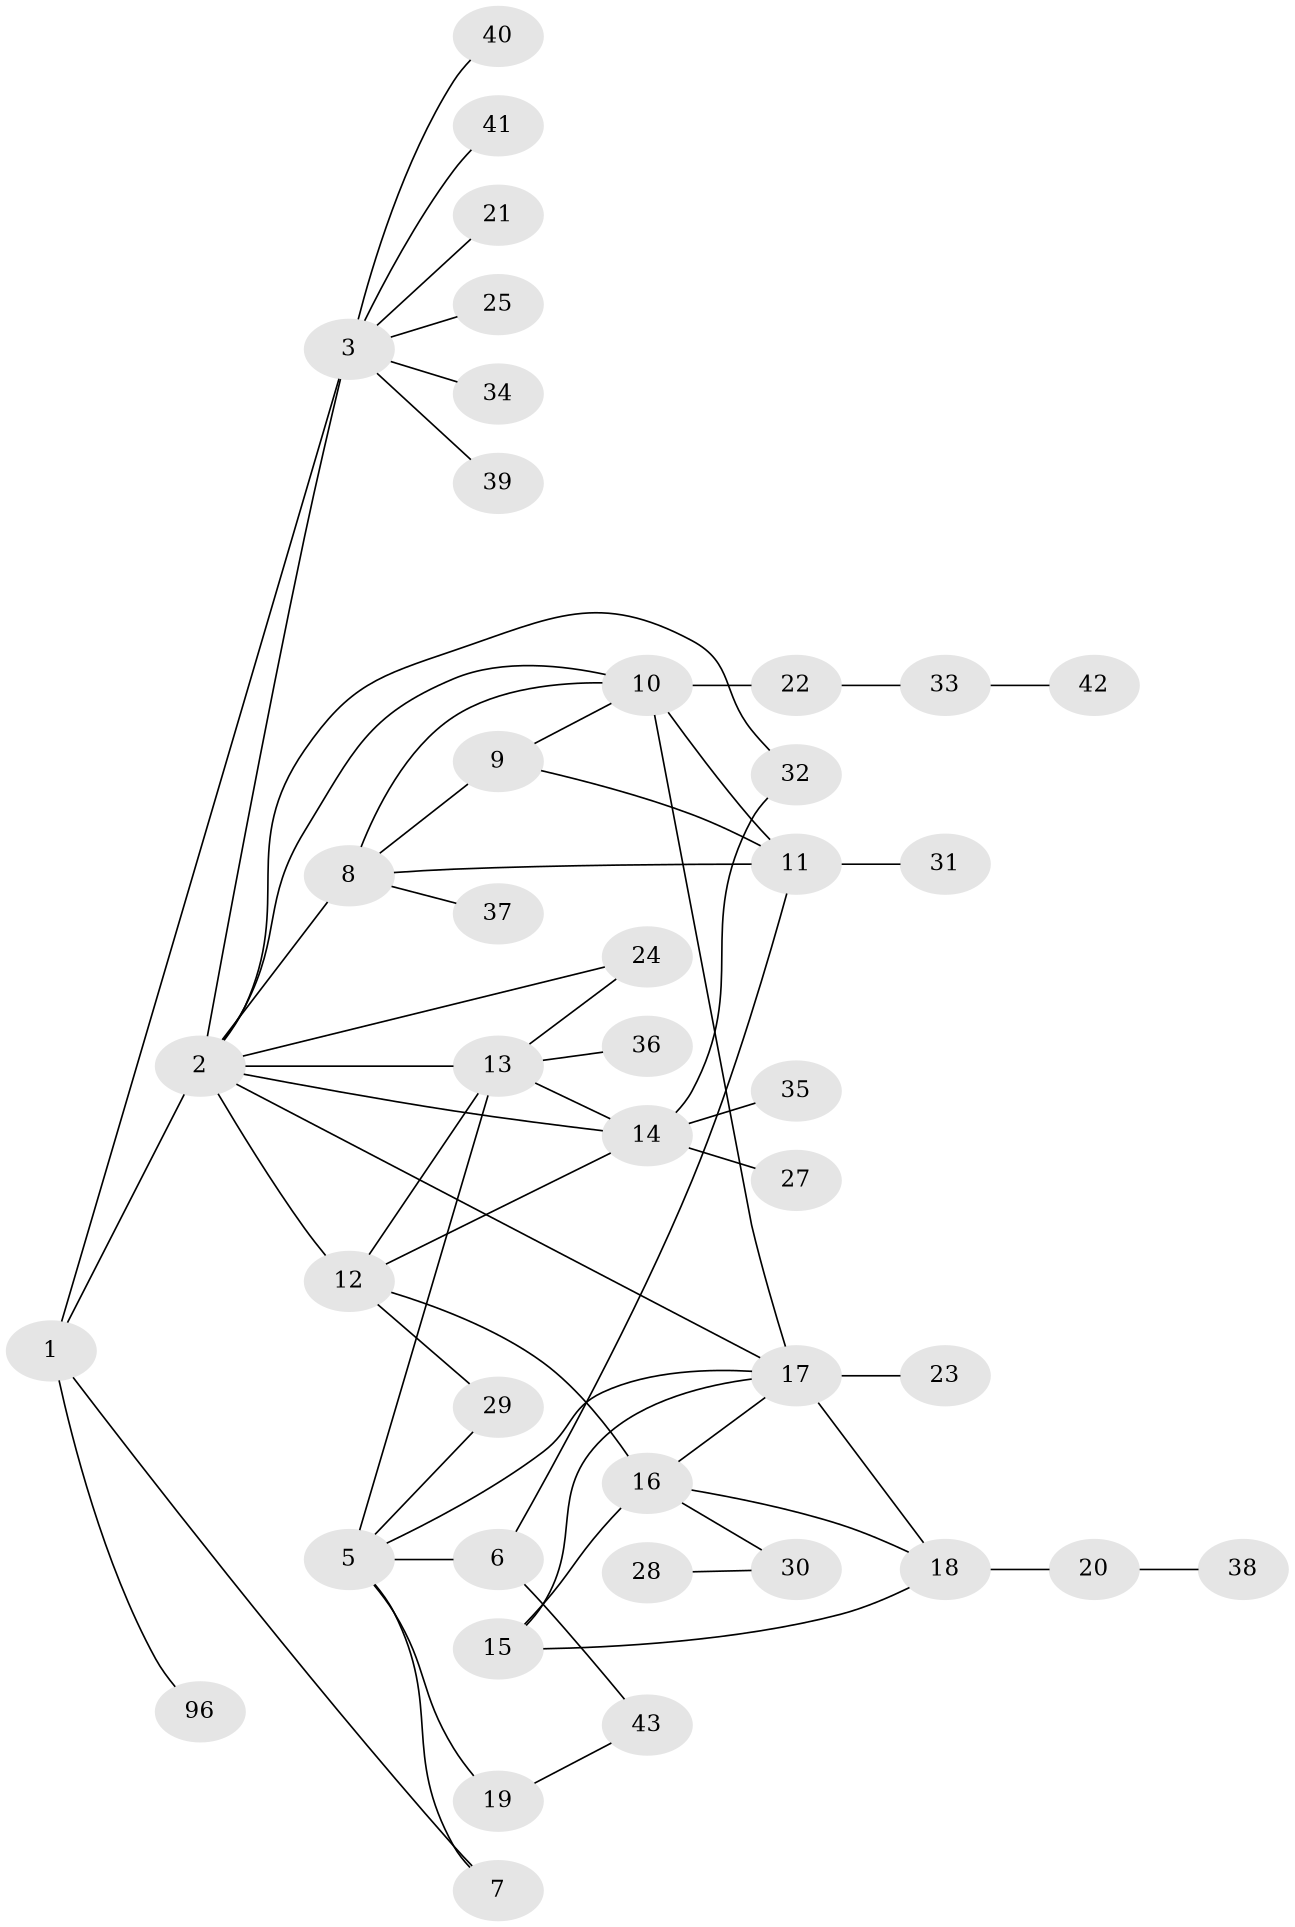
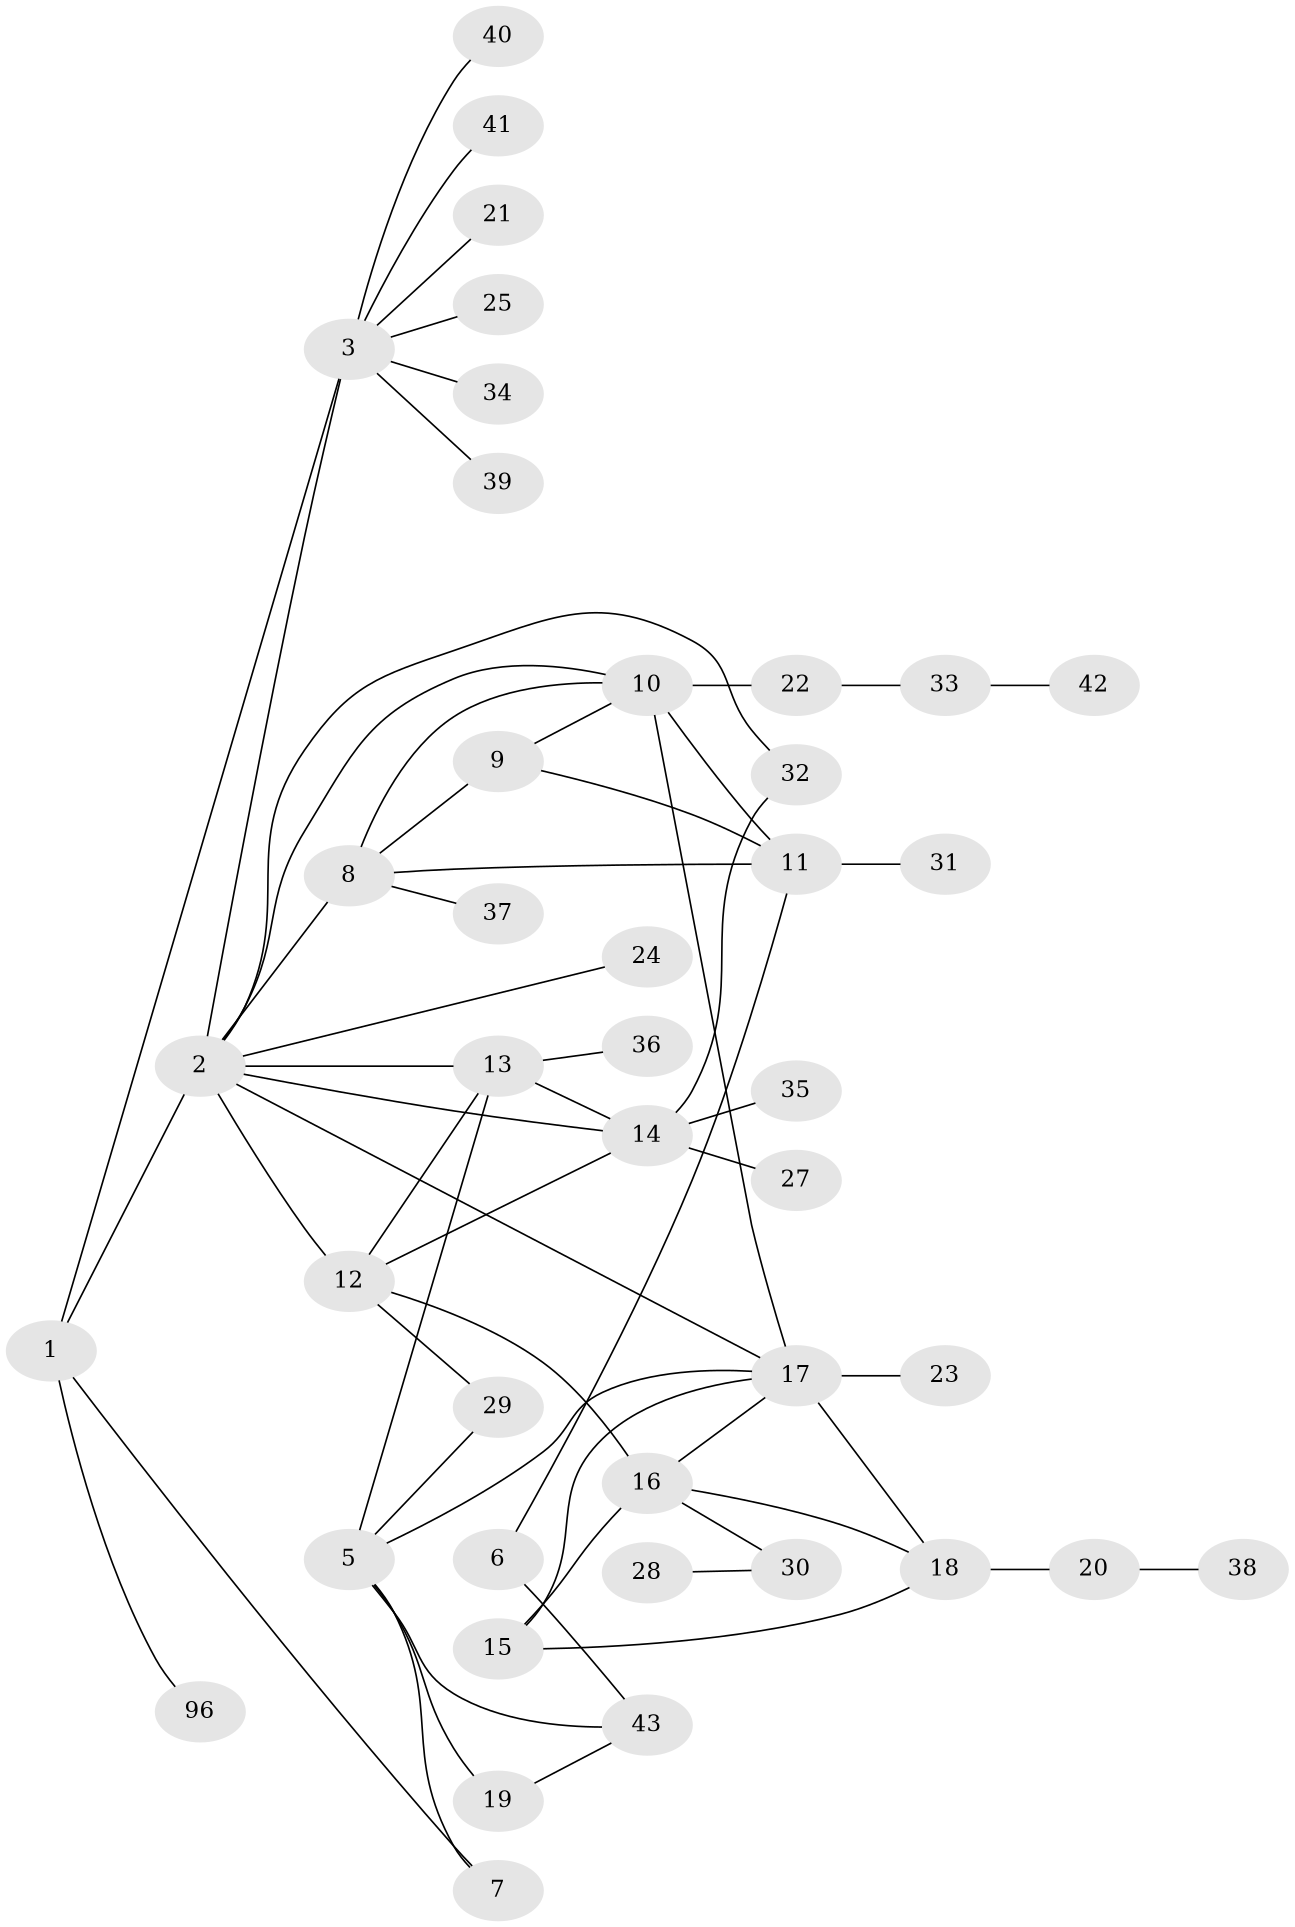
edge "24" -- "13": removed
edge "5" -- "6": now "5" -- "43"
